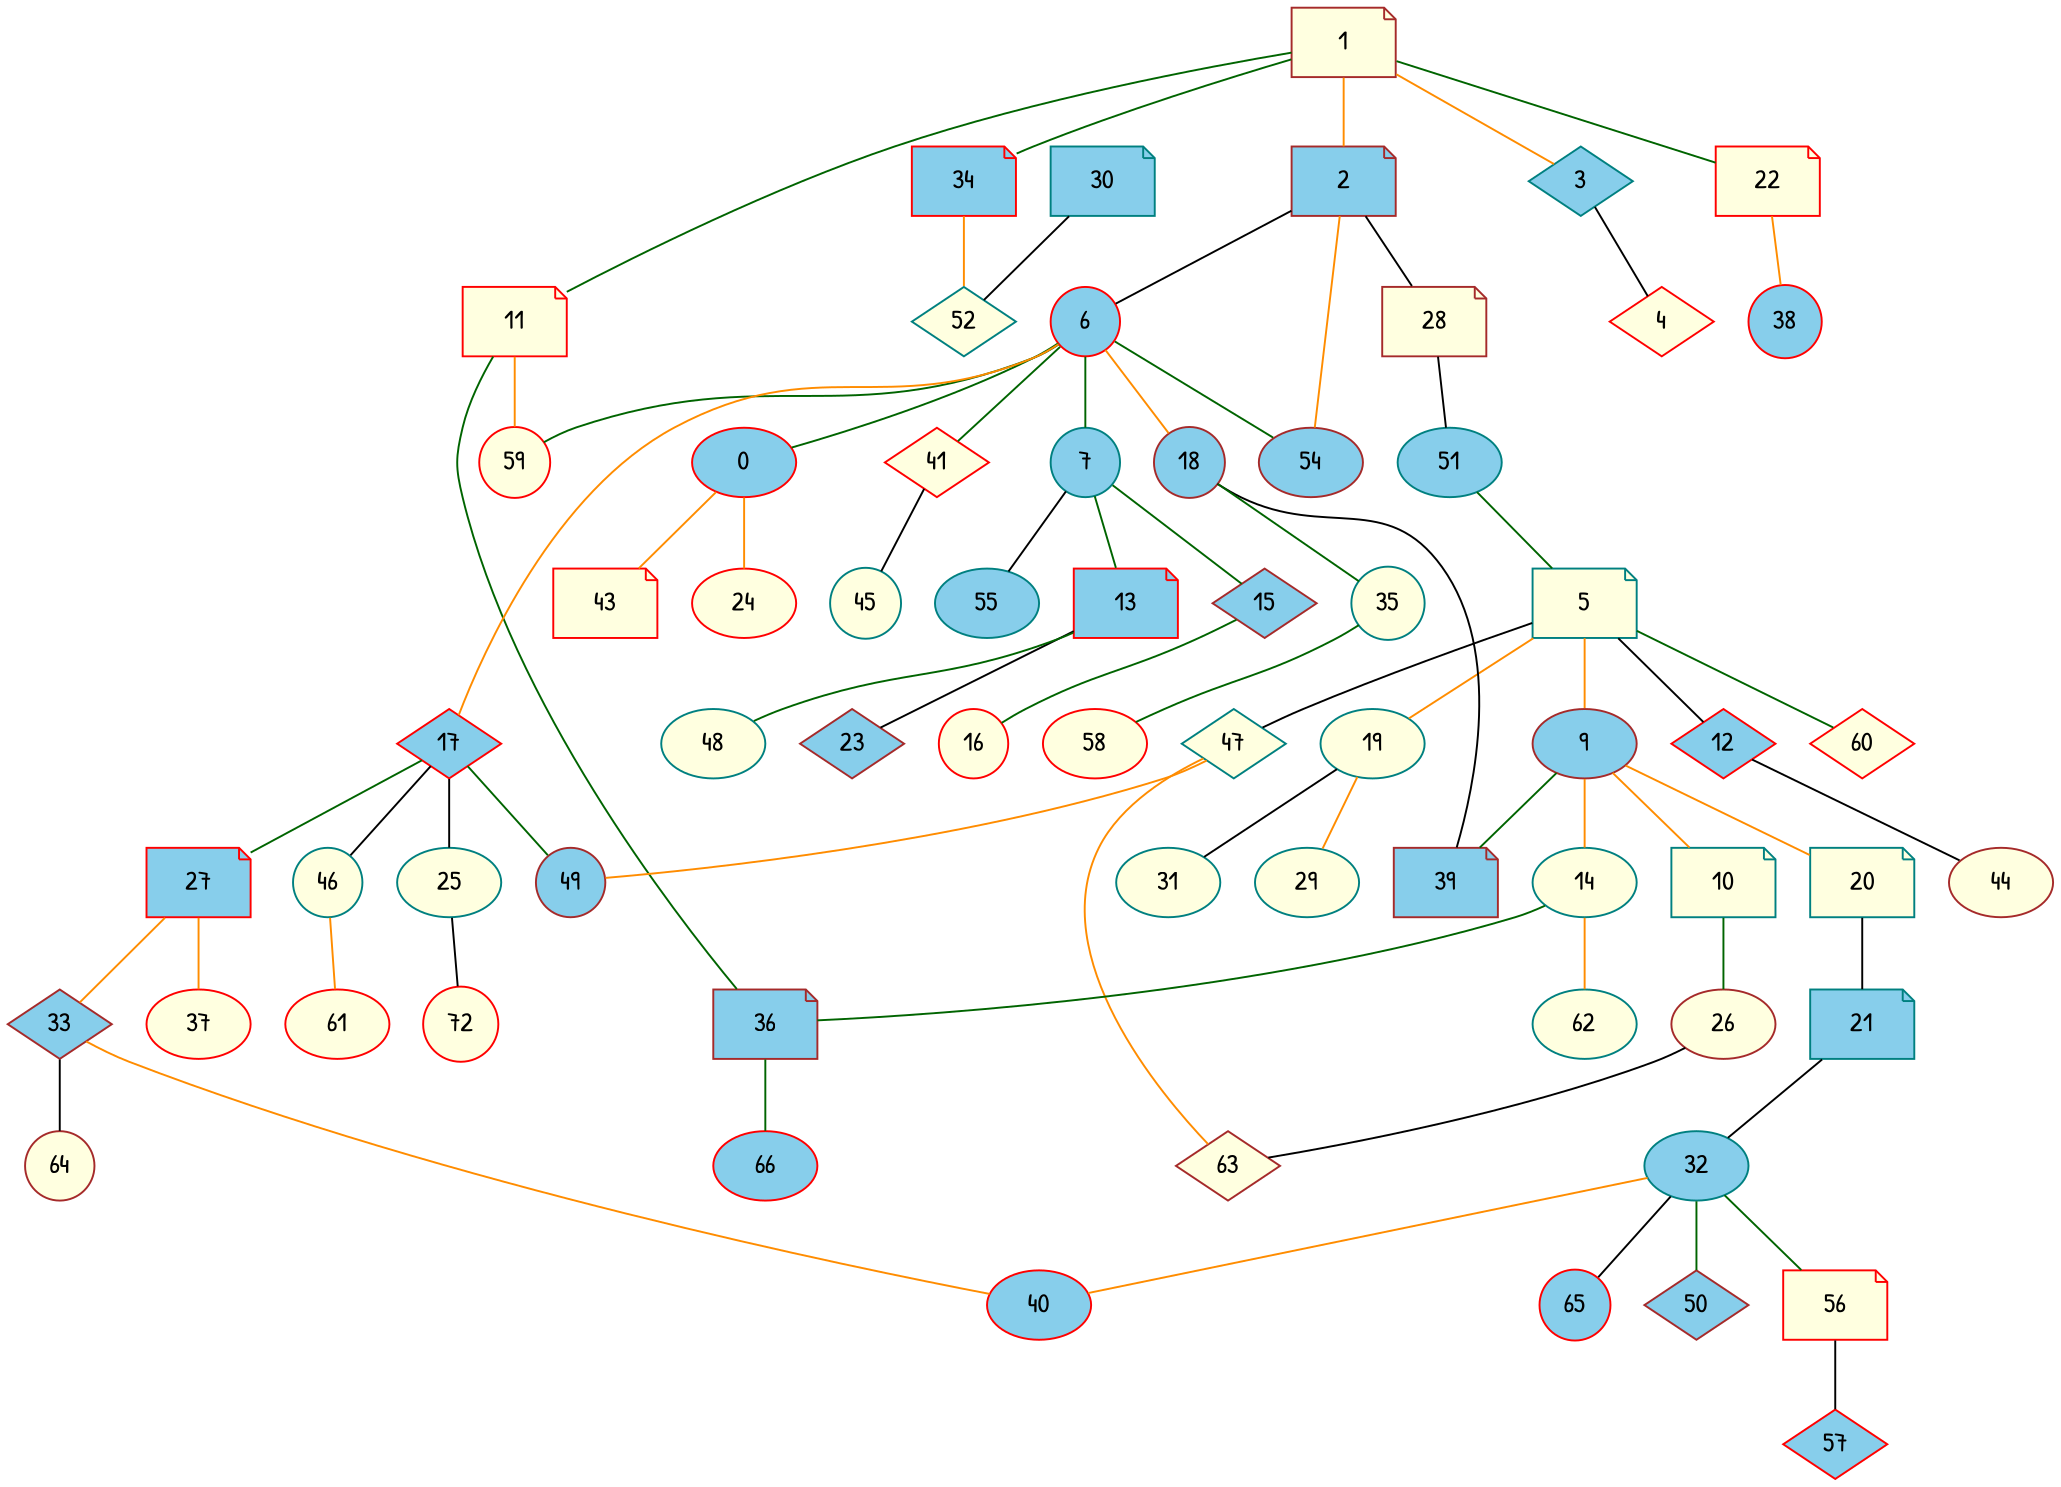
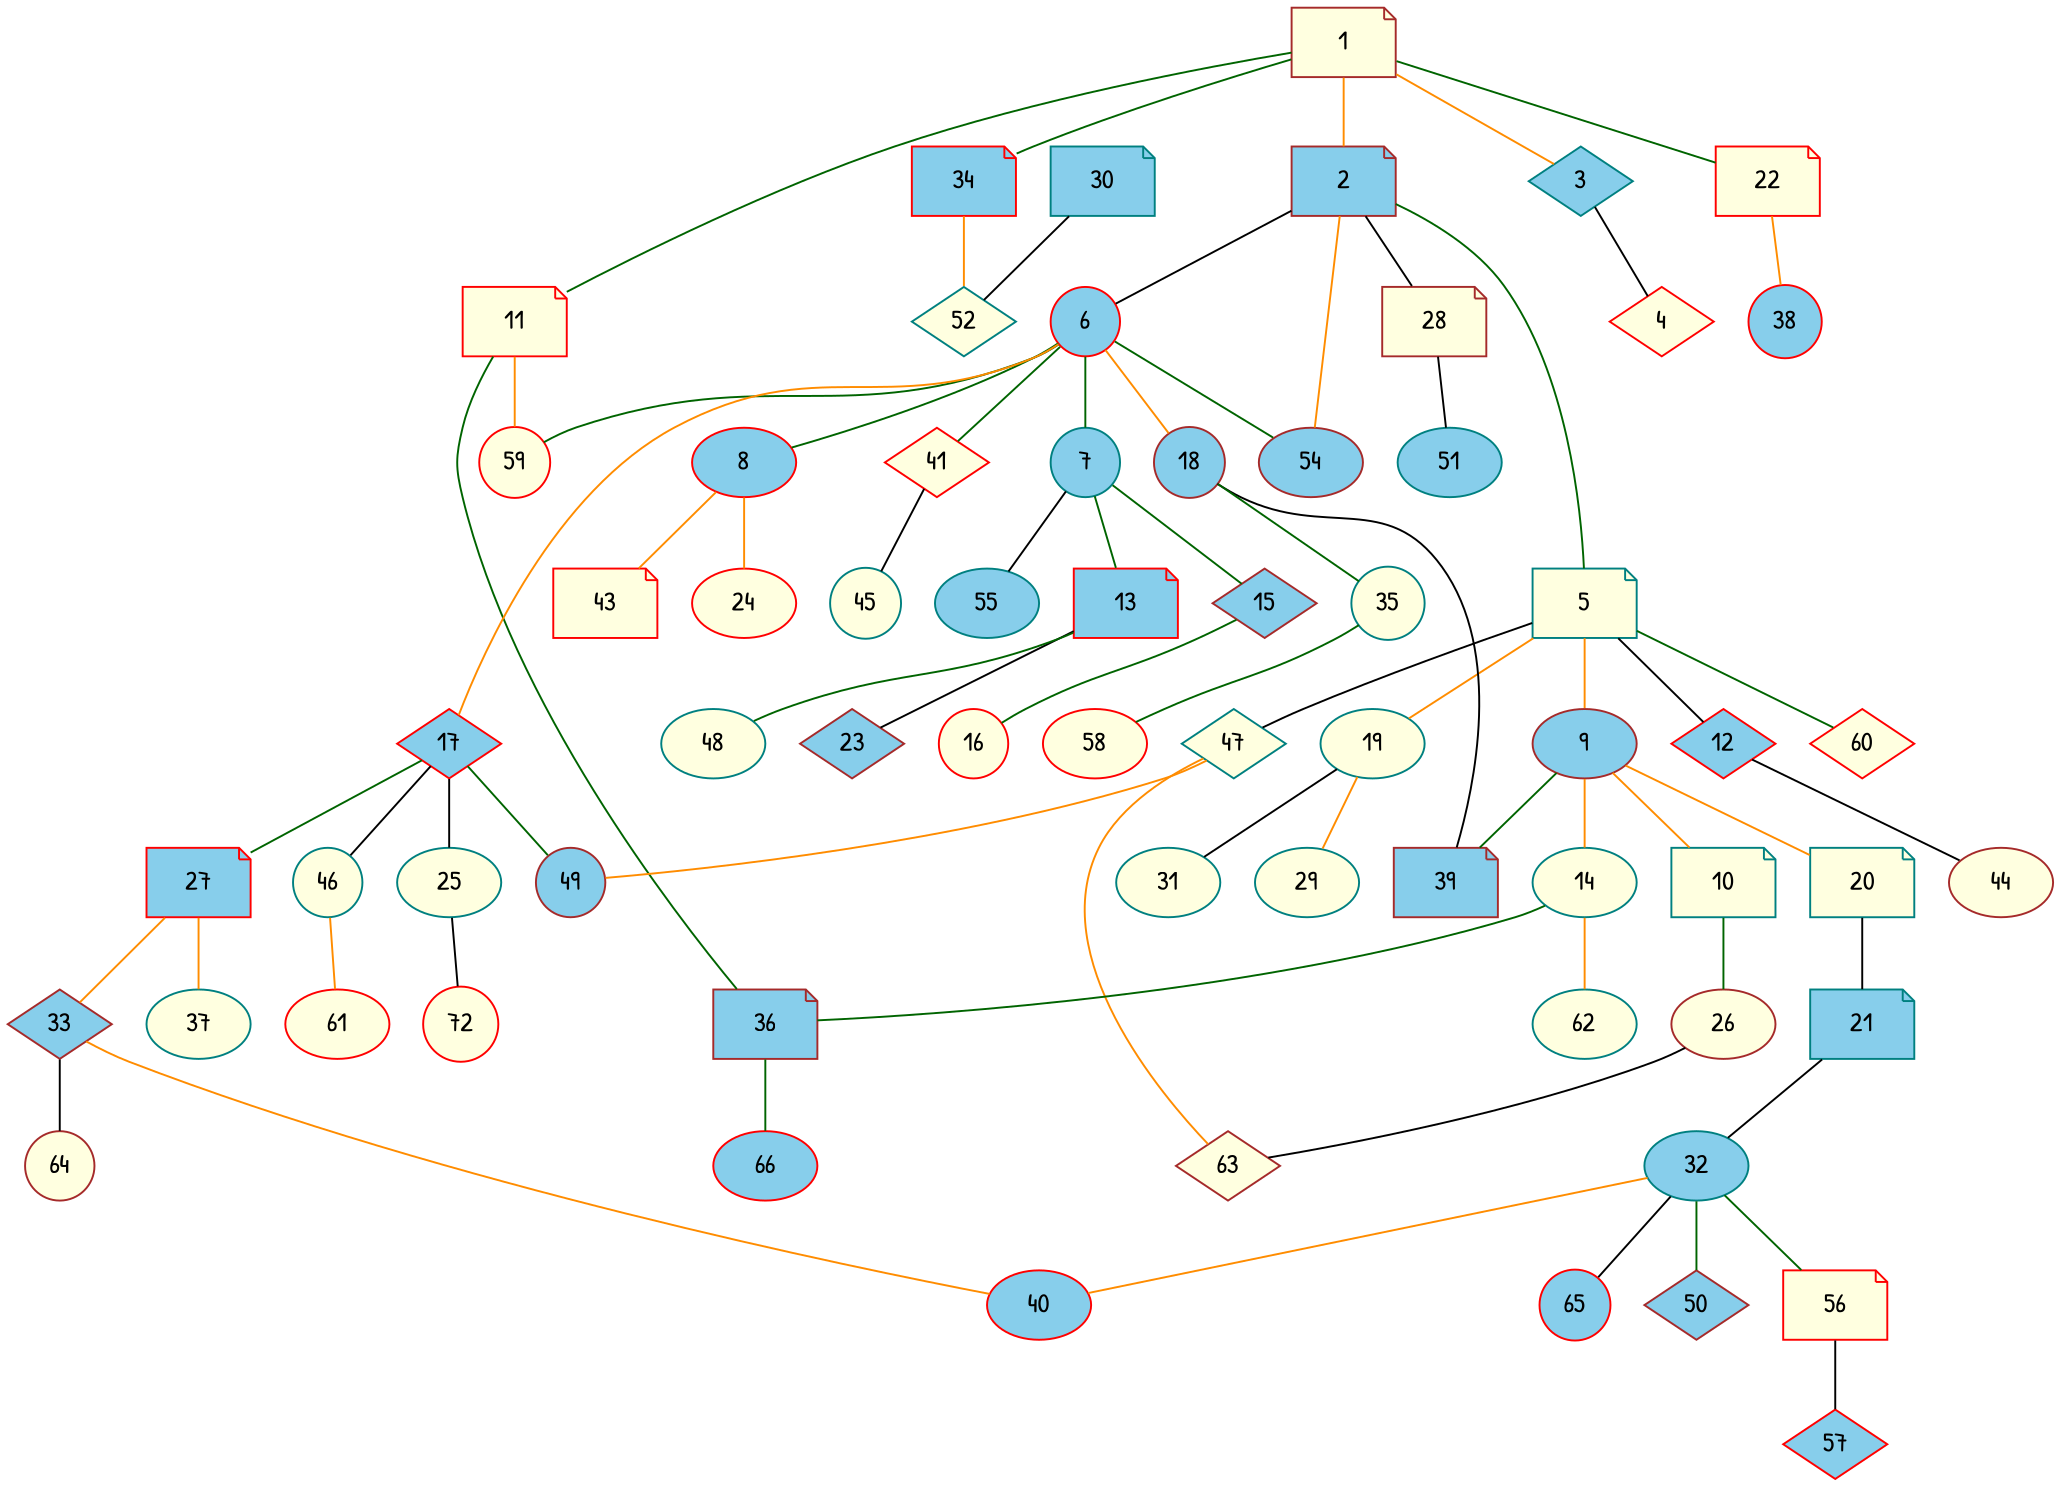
node "0": label "0" -> "8"
edge "51" -- "5": now "2" -- "5"
node "37": color red -> teal
